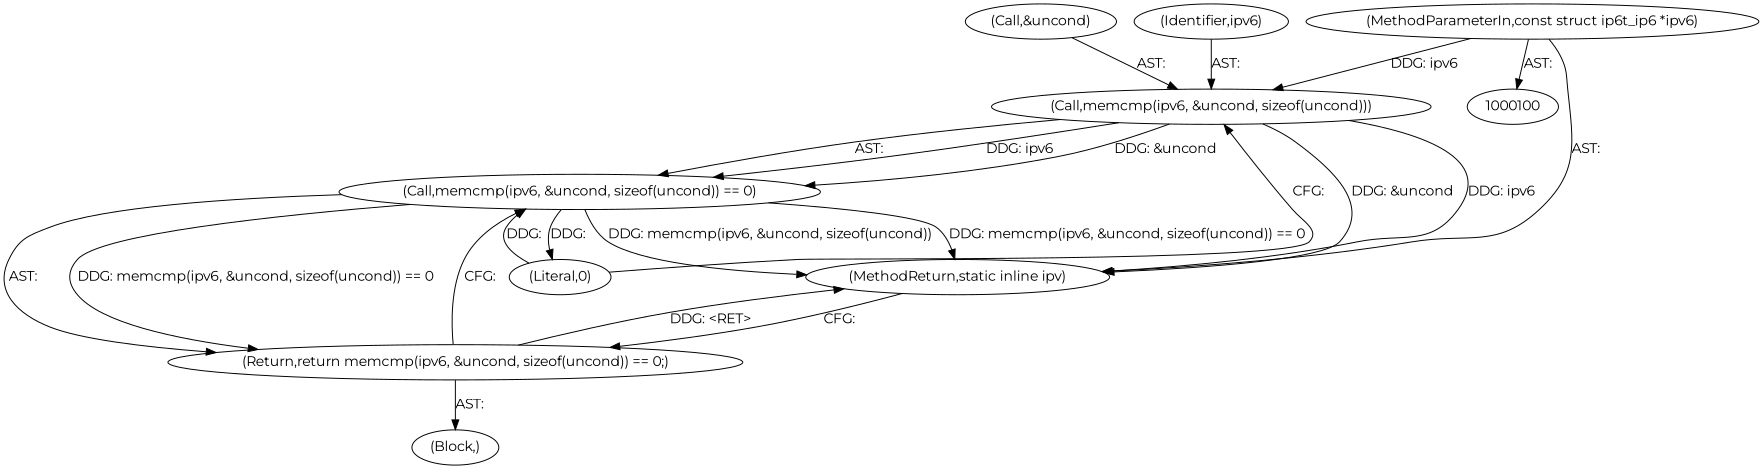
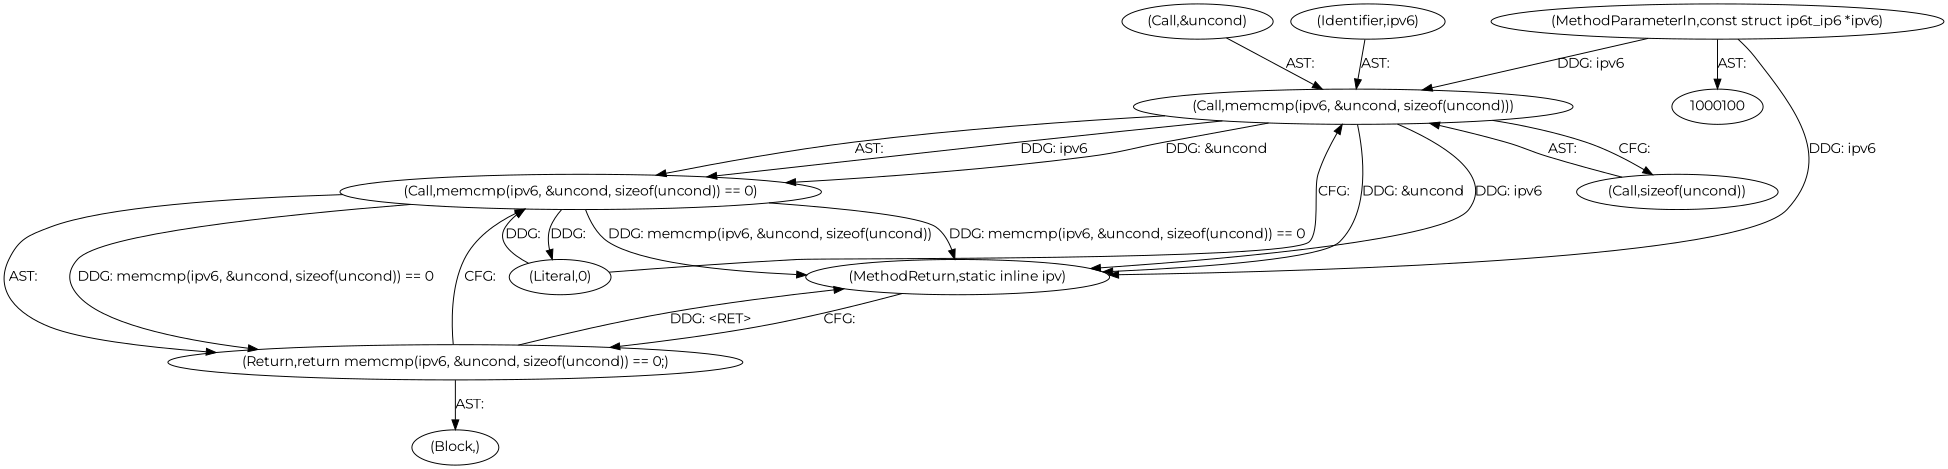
edge "(MethodParameterIn,const struct ip6t_ip6 *ipv6)" -> "(MethodReturn,static inline ipv)": label "AST: " -> "DDG: ipv6"
node "(Call,sizeof(uncond))": added
